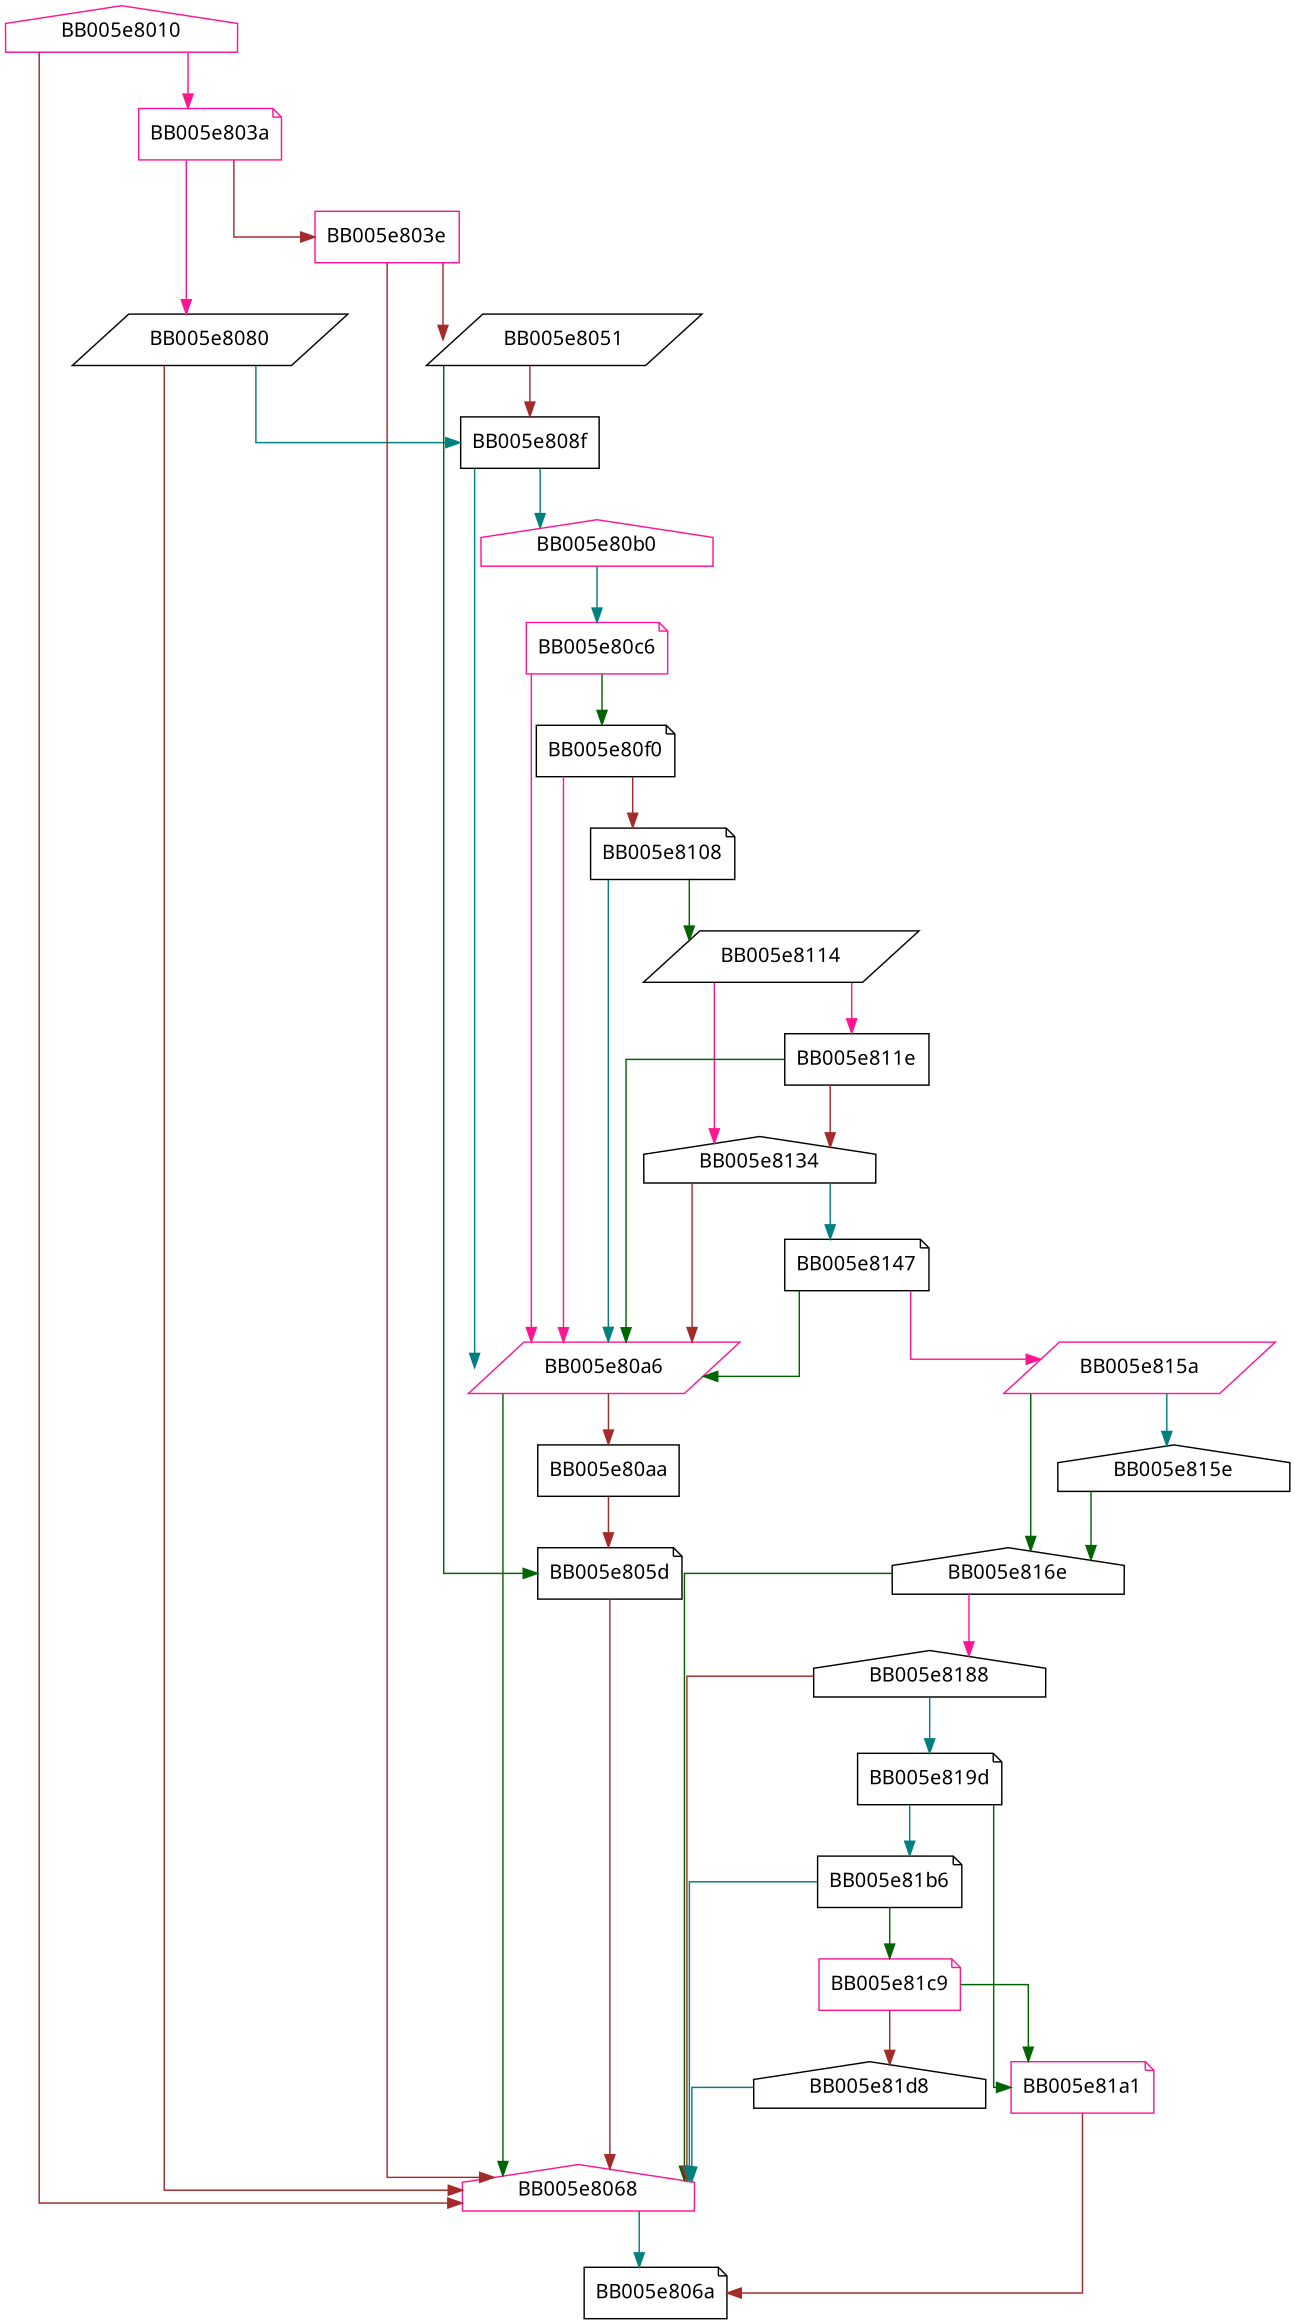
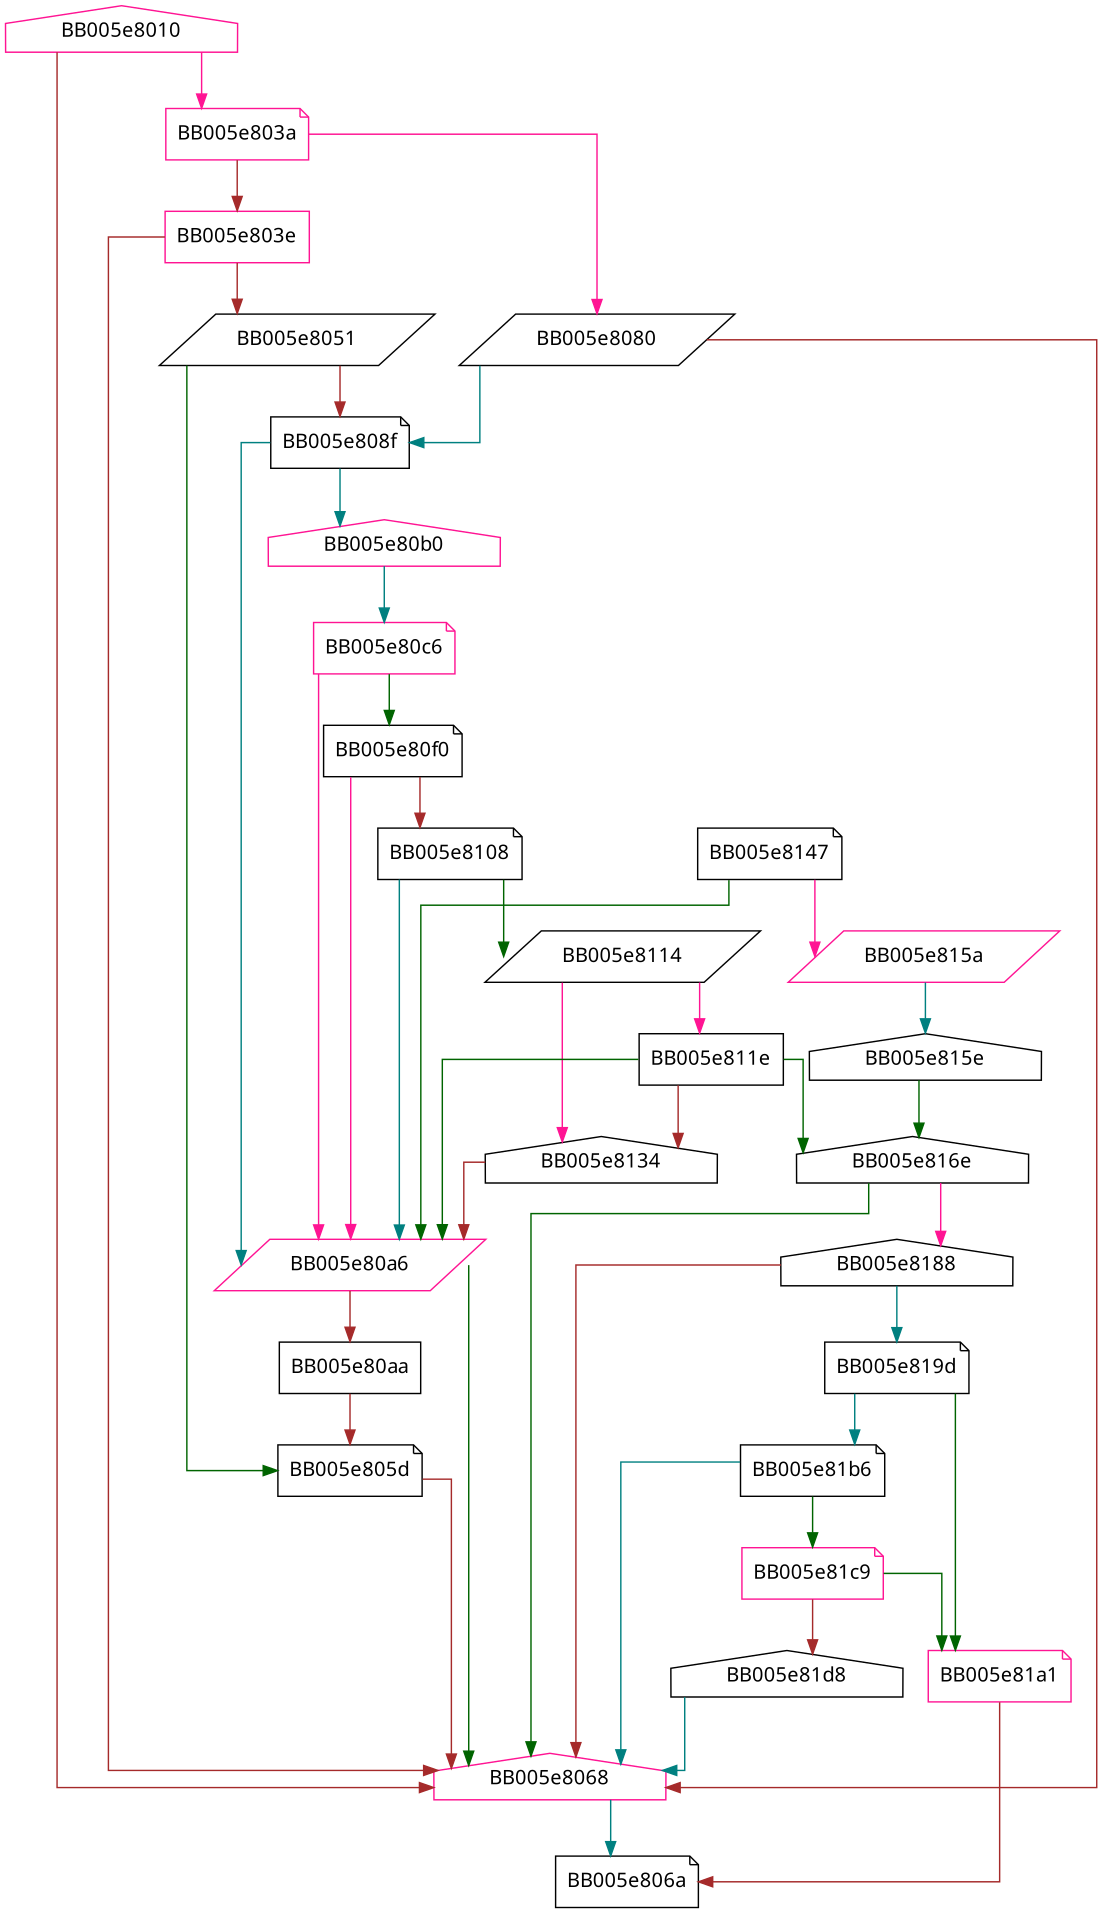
node "BB005e808f": shape box -> note
edge "BB005e8134" -> "BB005e8147": removed
edge "BB005e815a" -> "BB005e816e": now "BB005e811e" -> "BB005e816e"
